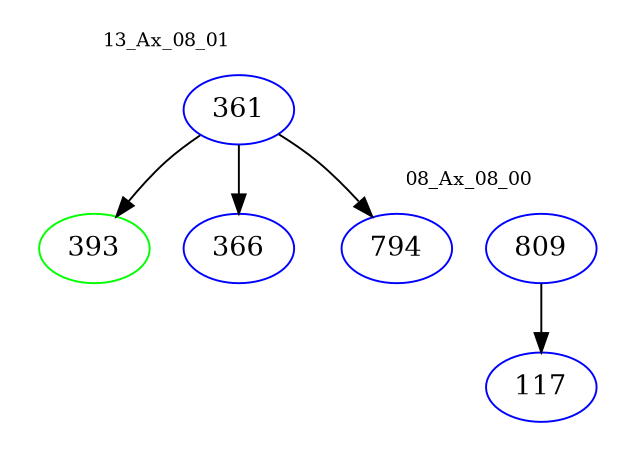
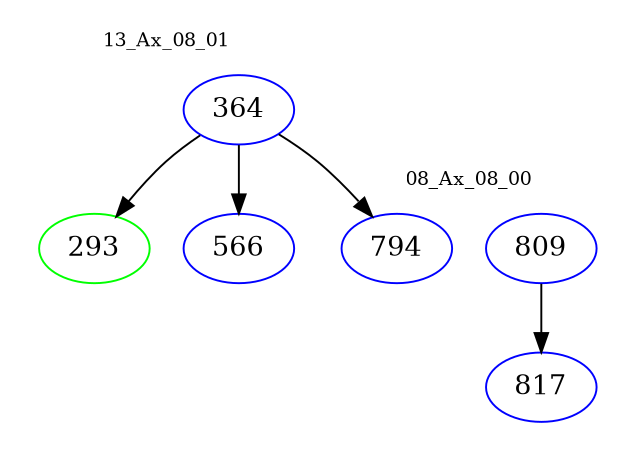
node "361": label "361" -> "364"
node "393": label "393" -> "293"
node "366": label "366" -> "566"
node "117": label "117" -> "817"
